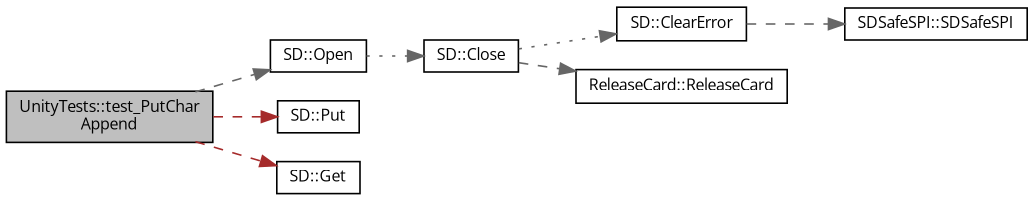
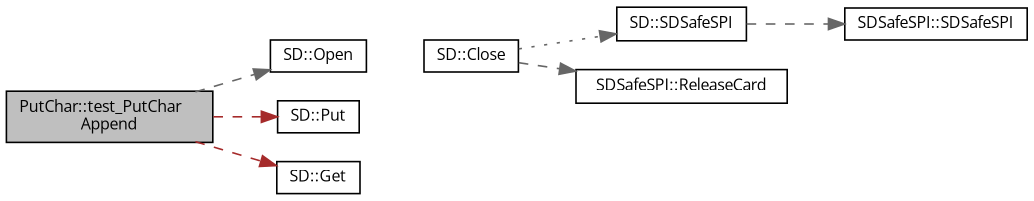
node "SD::ClearError": label "SD::ClearError" -> "SD::SDSafeSPI"
edge "SD::Open" -> "SD::Close": removed
node "ReleaseCard::ReleaseCard": label "ReleaseCard::ReleaseCard" -> "SDSafeSPI::ReleaseCard"
node "UnityTests::test_PutChar Append": label "UnityTests::test_PutChar Append" -> "PutChar::test_PutChar Append"
